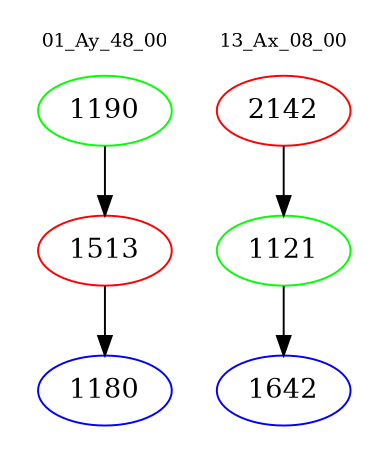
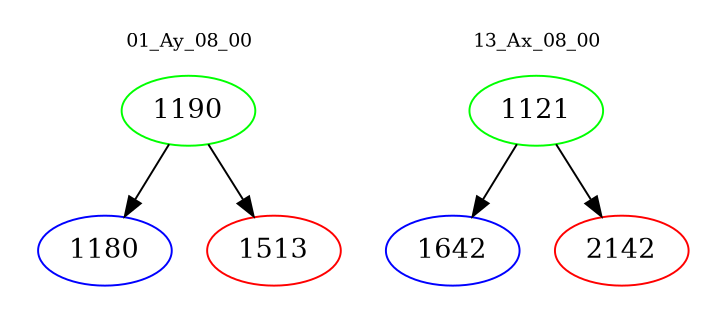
cluster "01_Ay_48_00": label "01_Ay_48_00" -> "01_Ay_08_00"
edge "2142" -> "1121": reversed
edge "1513" -> "1180": now "1190" -> "1180"
